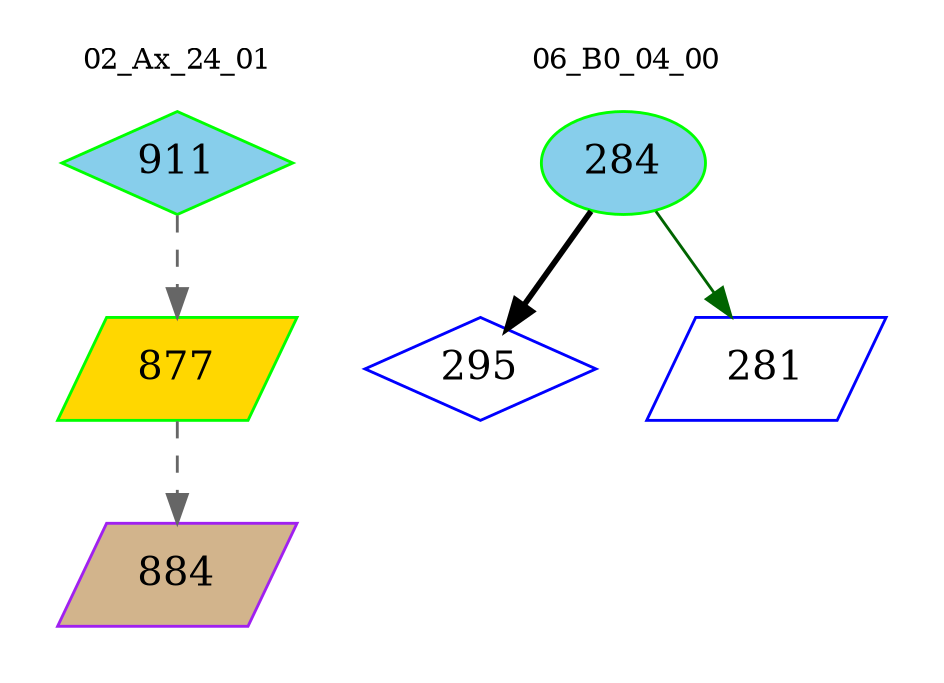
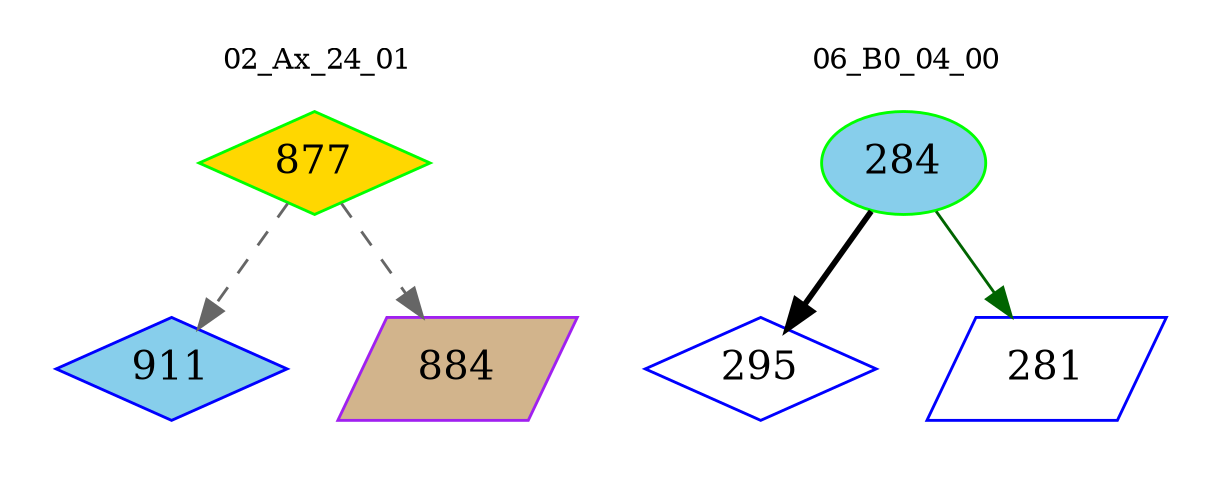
node "911": color green -> blue
edge "911" -> "877": reversed
node "877": shape parallelogram -> diamond
